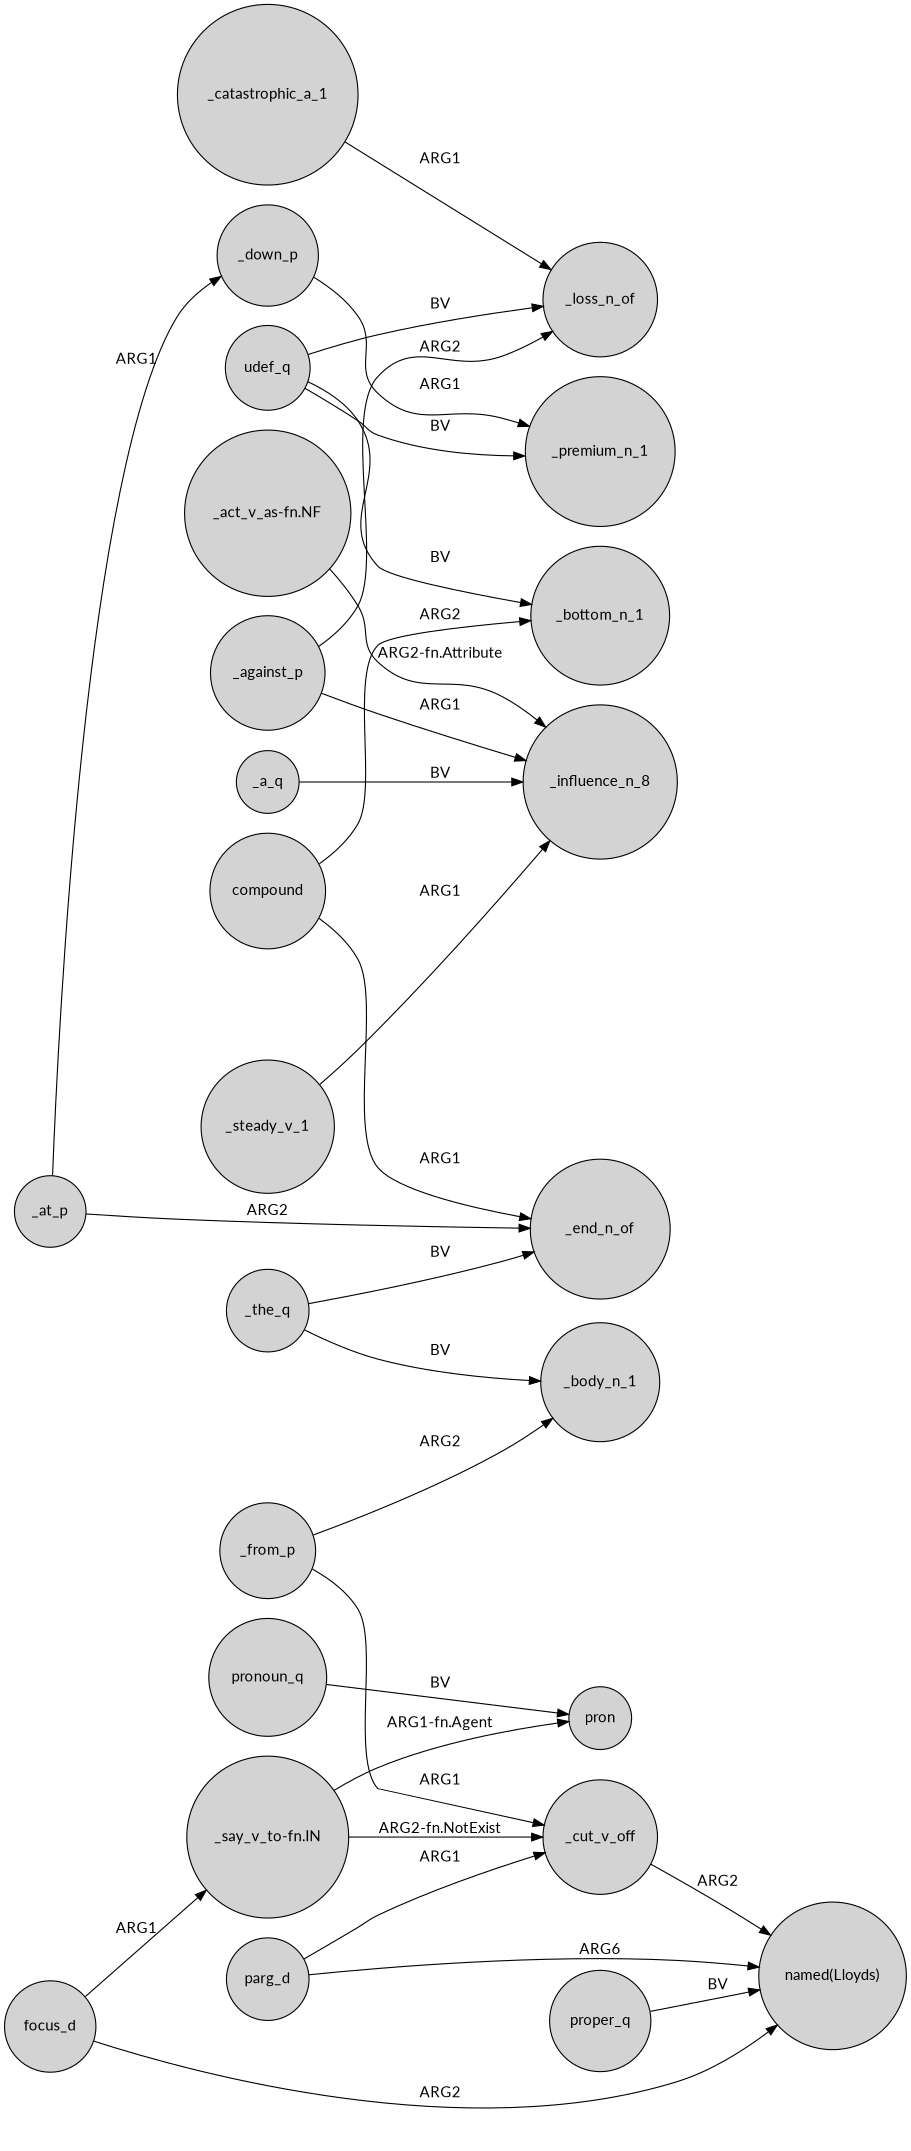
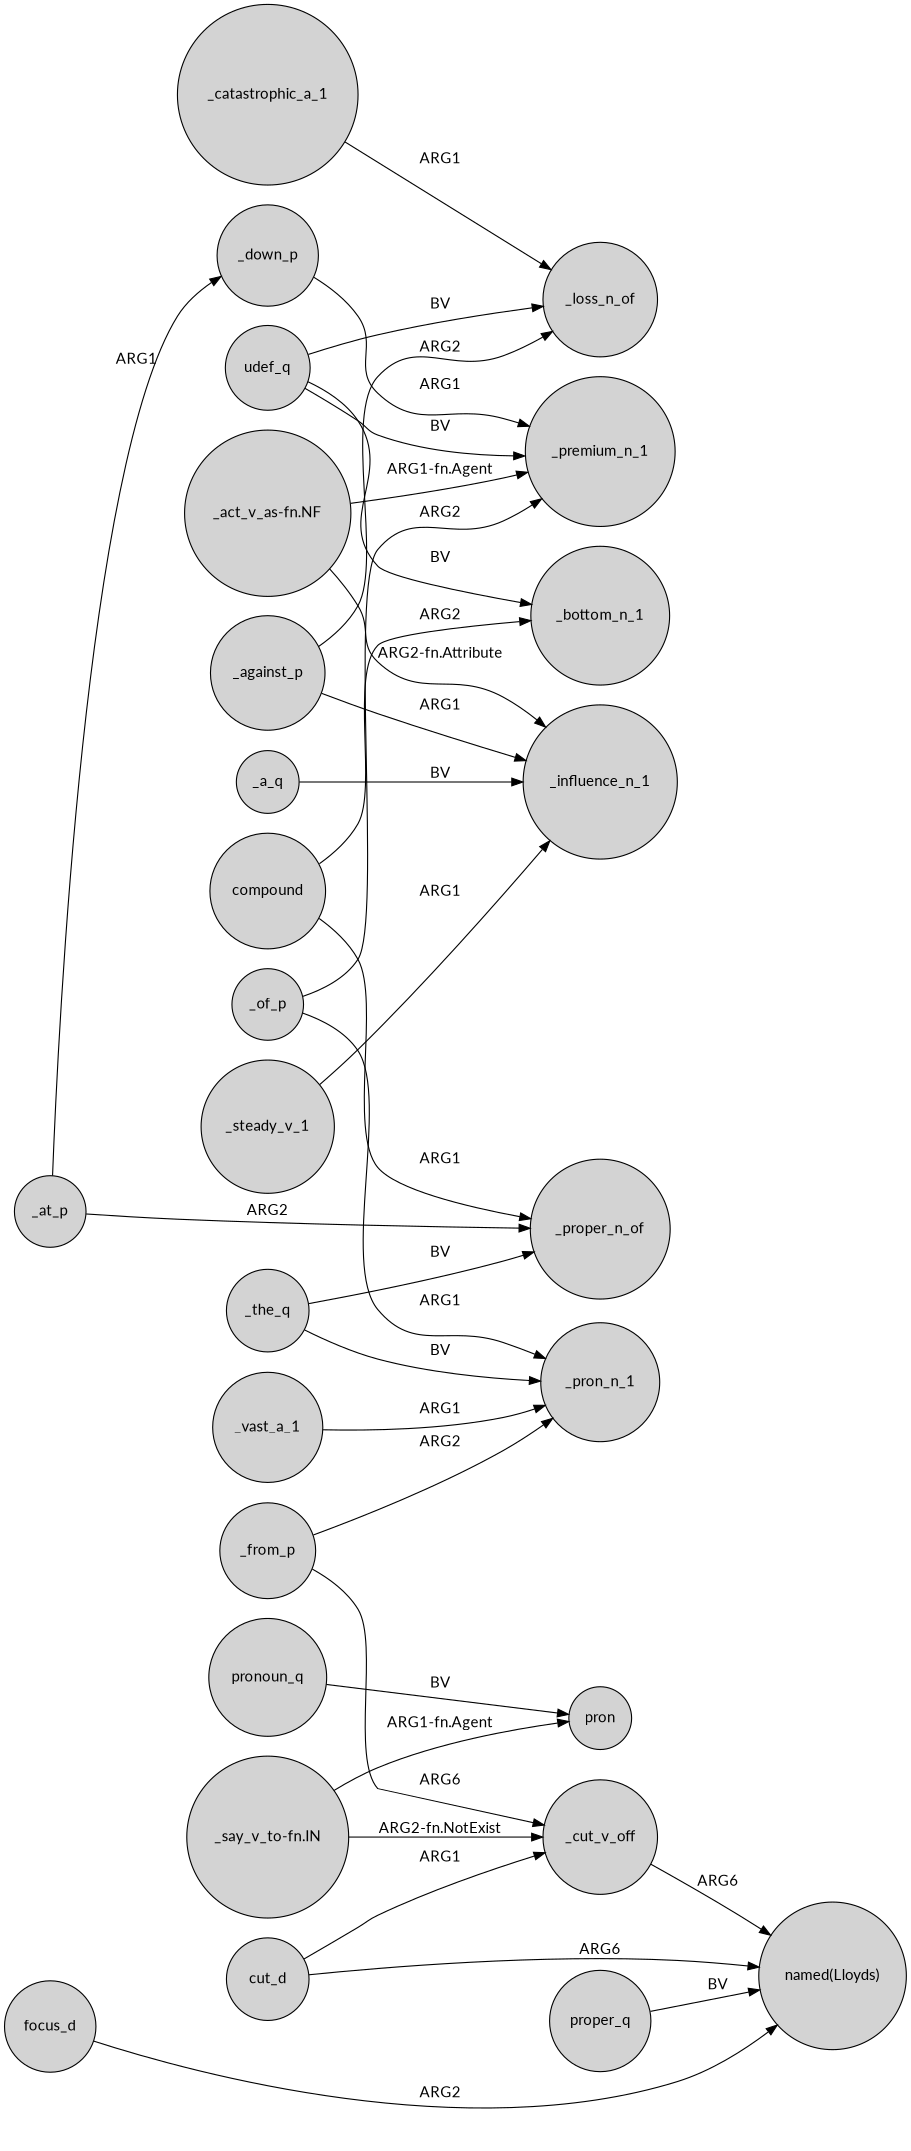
edge "_act_v_as-fn.NF" -> "_premium_n_1": added, label "ARG1-fn.Agent"
node "_influence_n_8": label "_influence_n_8" -> "_influence_n_1"
node "_of_p": added
node "_end_n_of": label "_end_n_of" -> "_proper_n_of"
node "_body_n_1": label "_body_n_1" -> "_pron_n_1"
node "_vast_a_1": added
edge "_from_p" -> "_cut_v_off": label "ARG1" -> "ARG6"
edge "_cut_v_off" -> "named(Lloyds)": label "ARG2" -> "ARG6"
edge "focus_d" -> "_say_v_to-fn.IN": removed, label "ARG1"
node "parg_d": label "parg_d" -> "cut_d"
